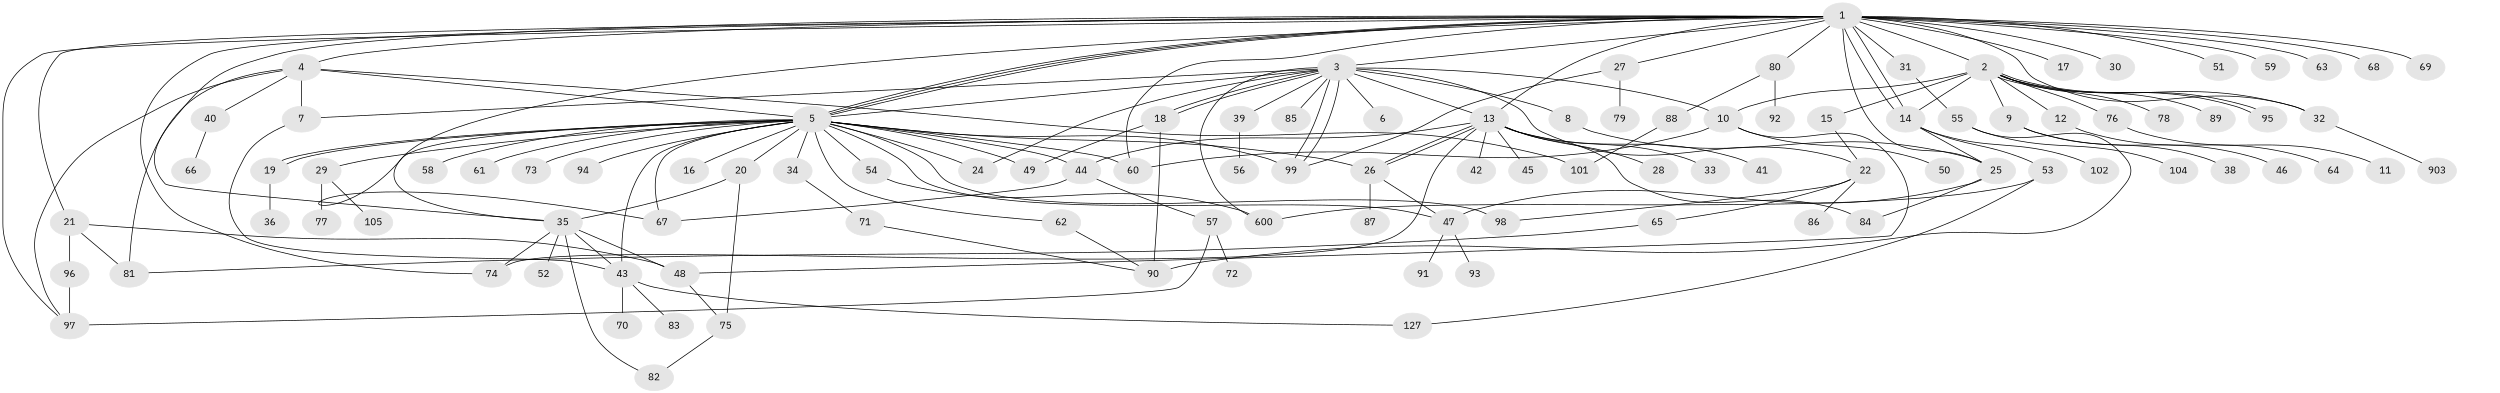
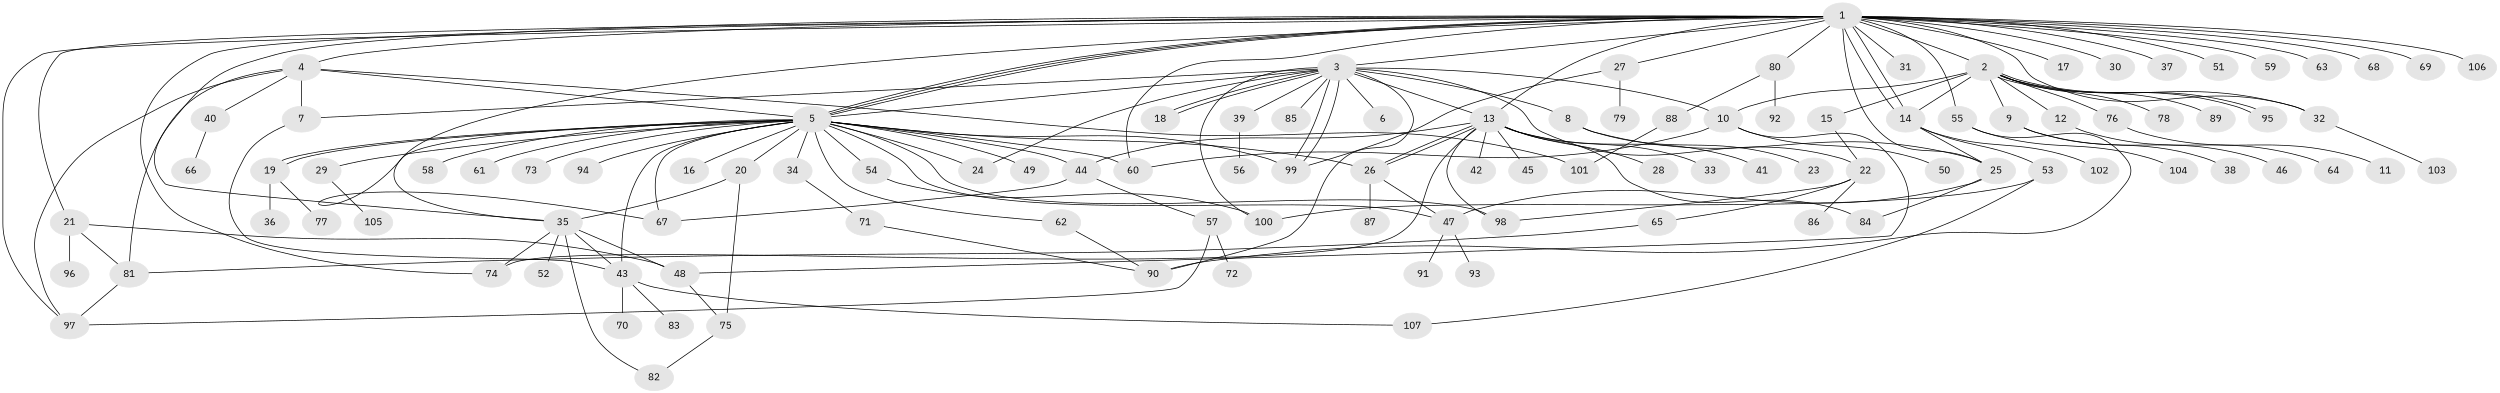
node "37": added
node "106": added
edge "31" -- "55": now "1" -- "55"
edge "18" -- "49": removed
node "23": added
node "903": label "903" -> "103"
edge "13" -- "98": added
edge "18" -- "90": now "3" -- "90"
edge "29" -- "77": now "19" -- "77"
node "600": label "600" -> "100"
edge "96" -- "97": now "81" -- "97"
node "127": label "127" -> "107"
